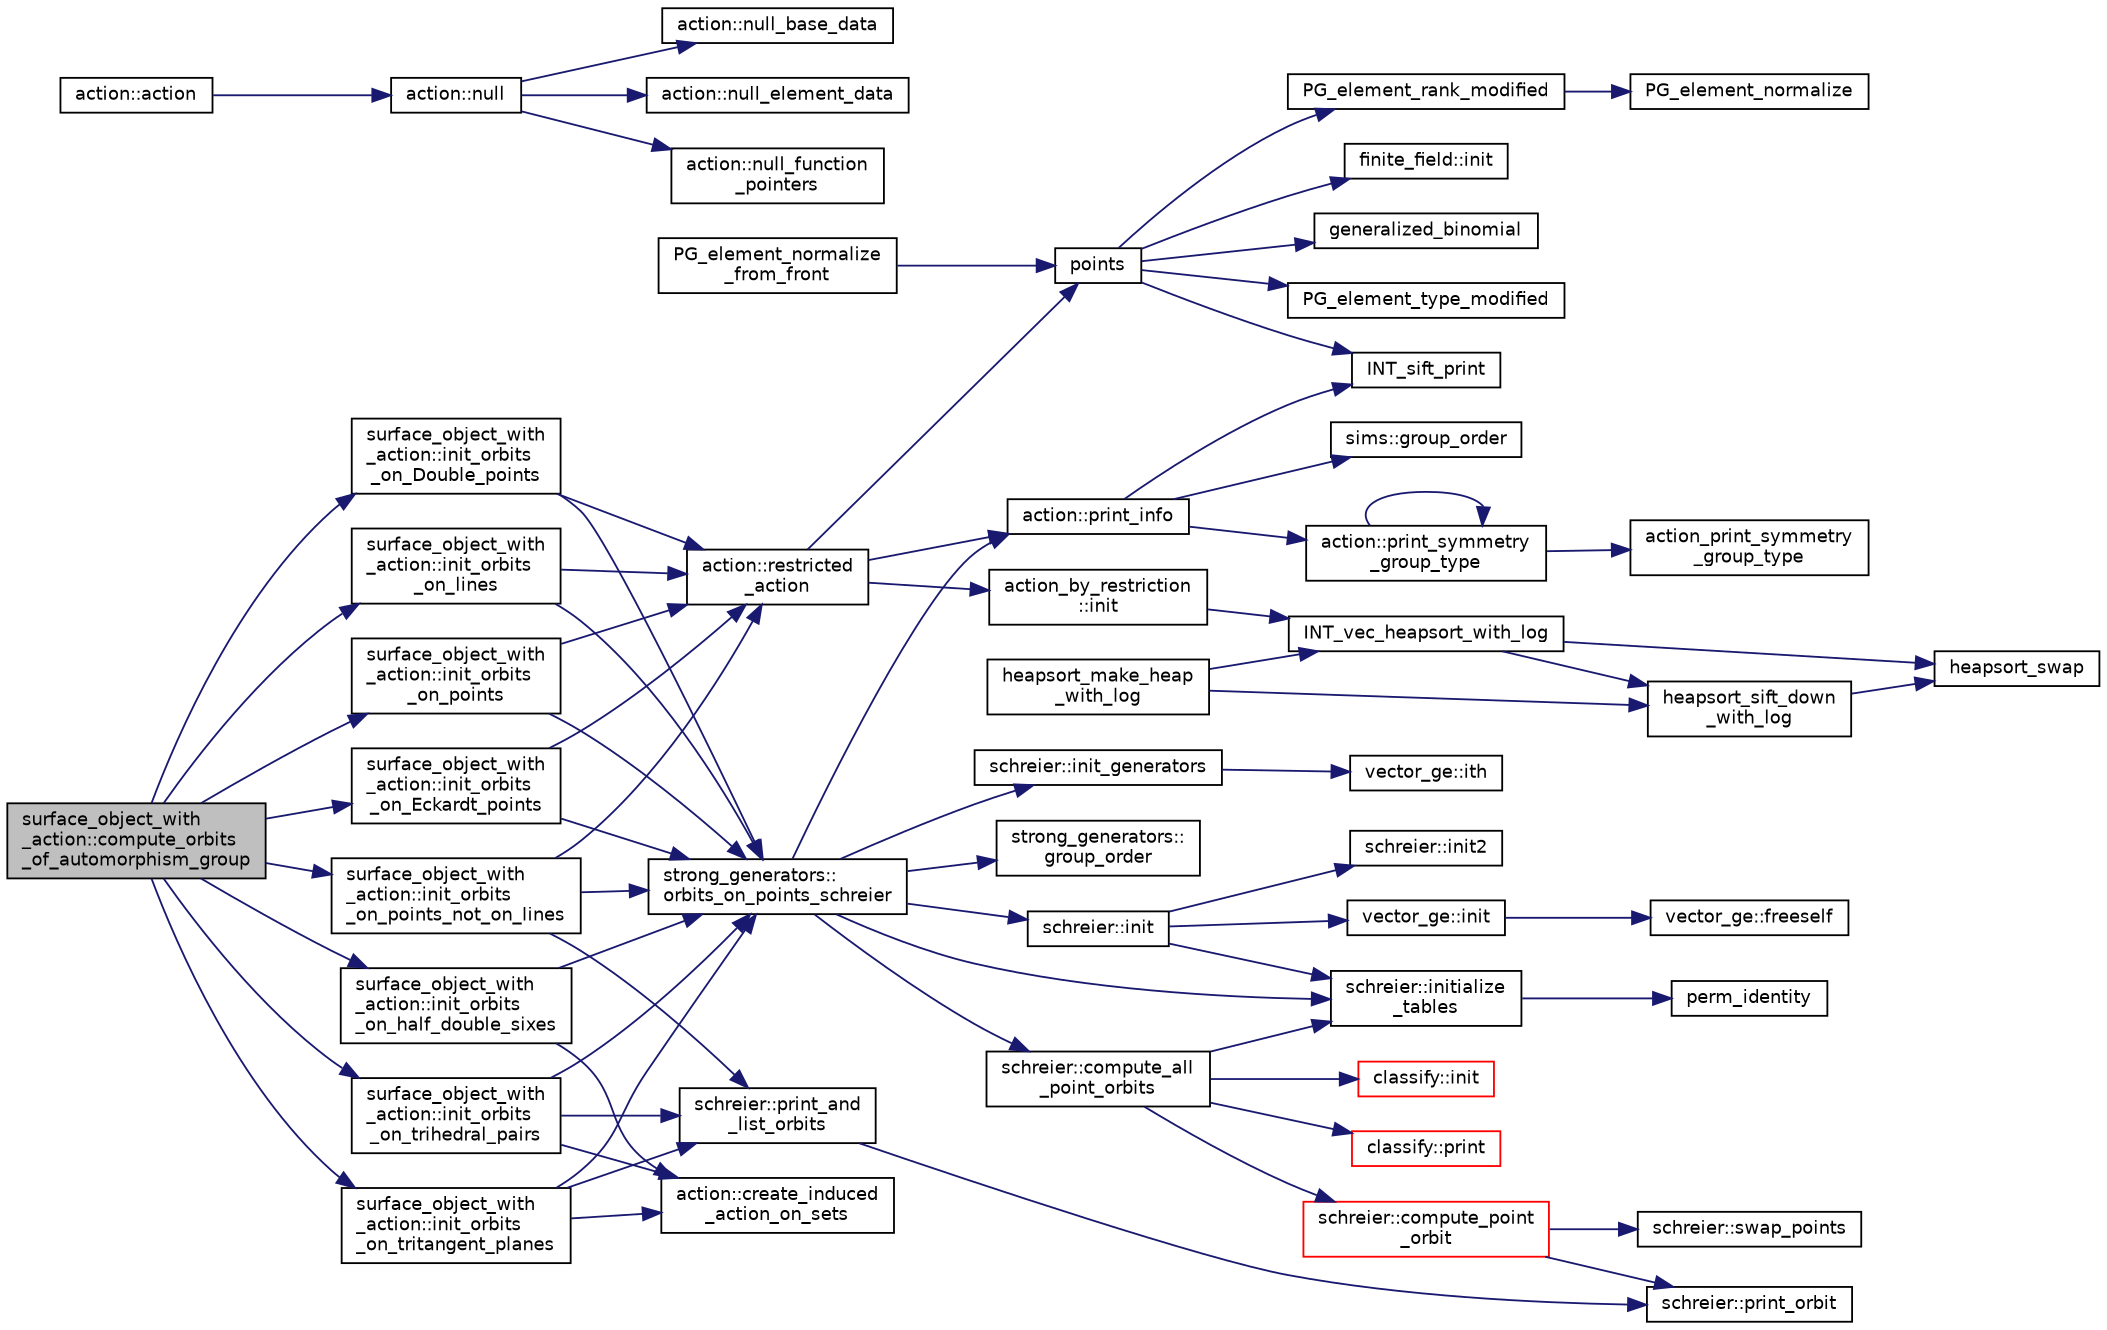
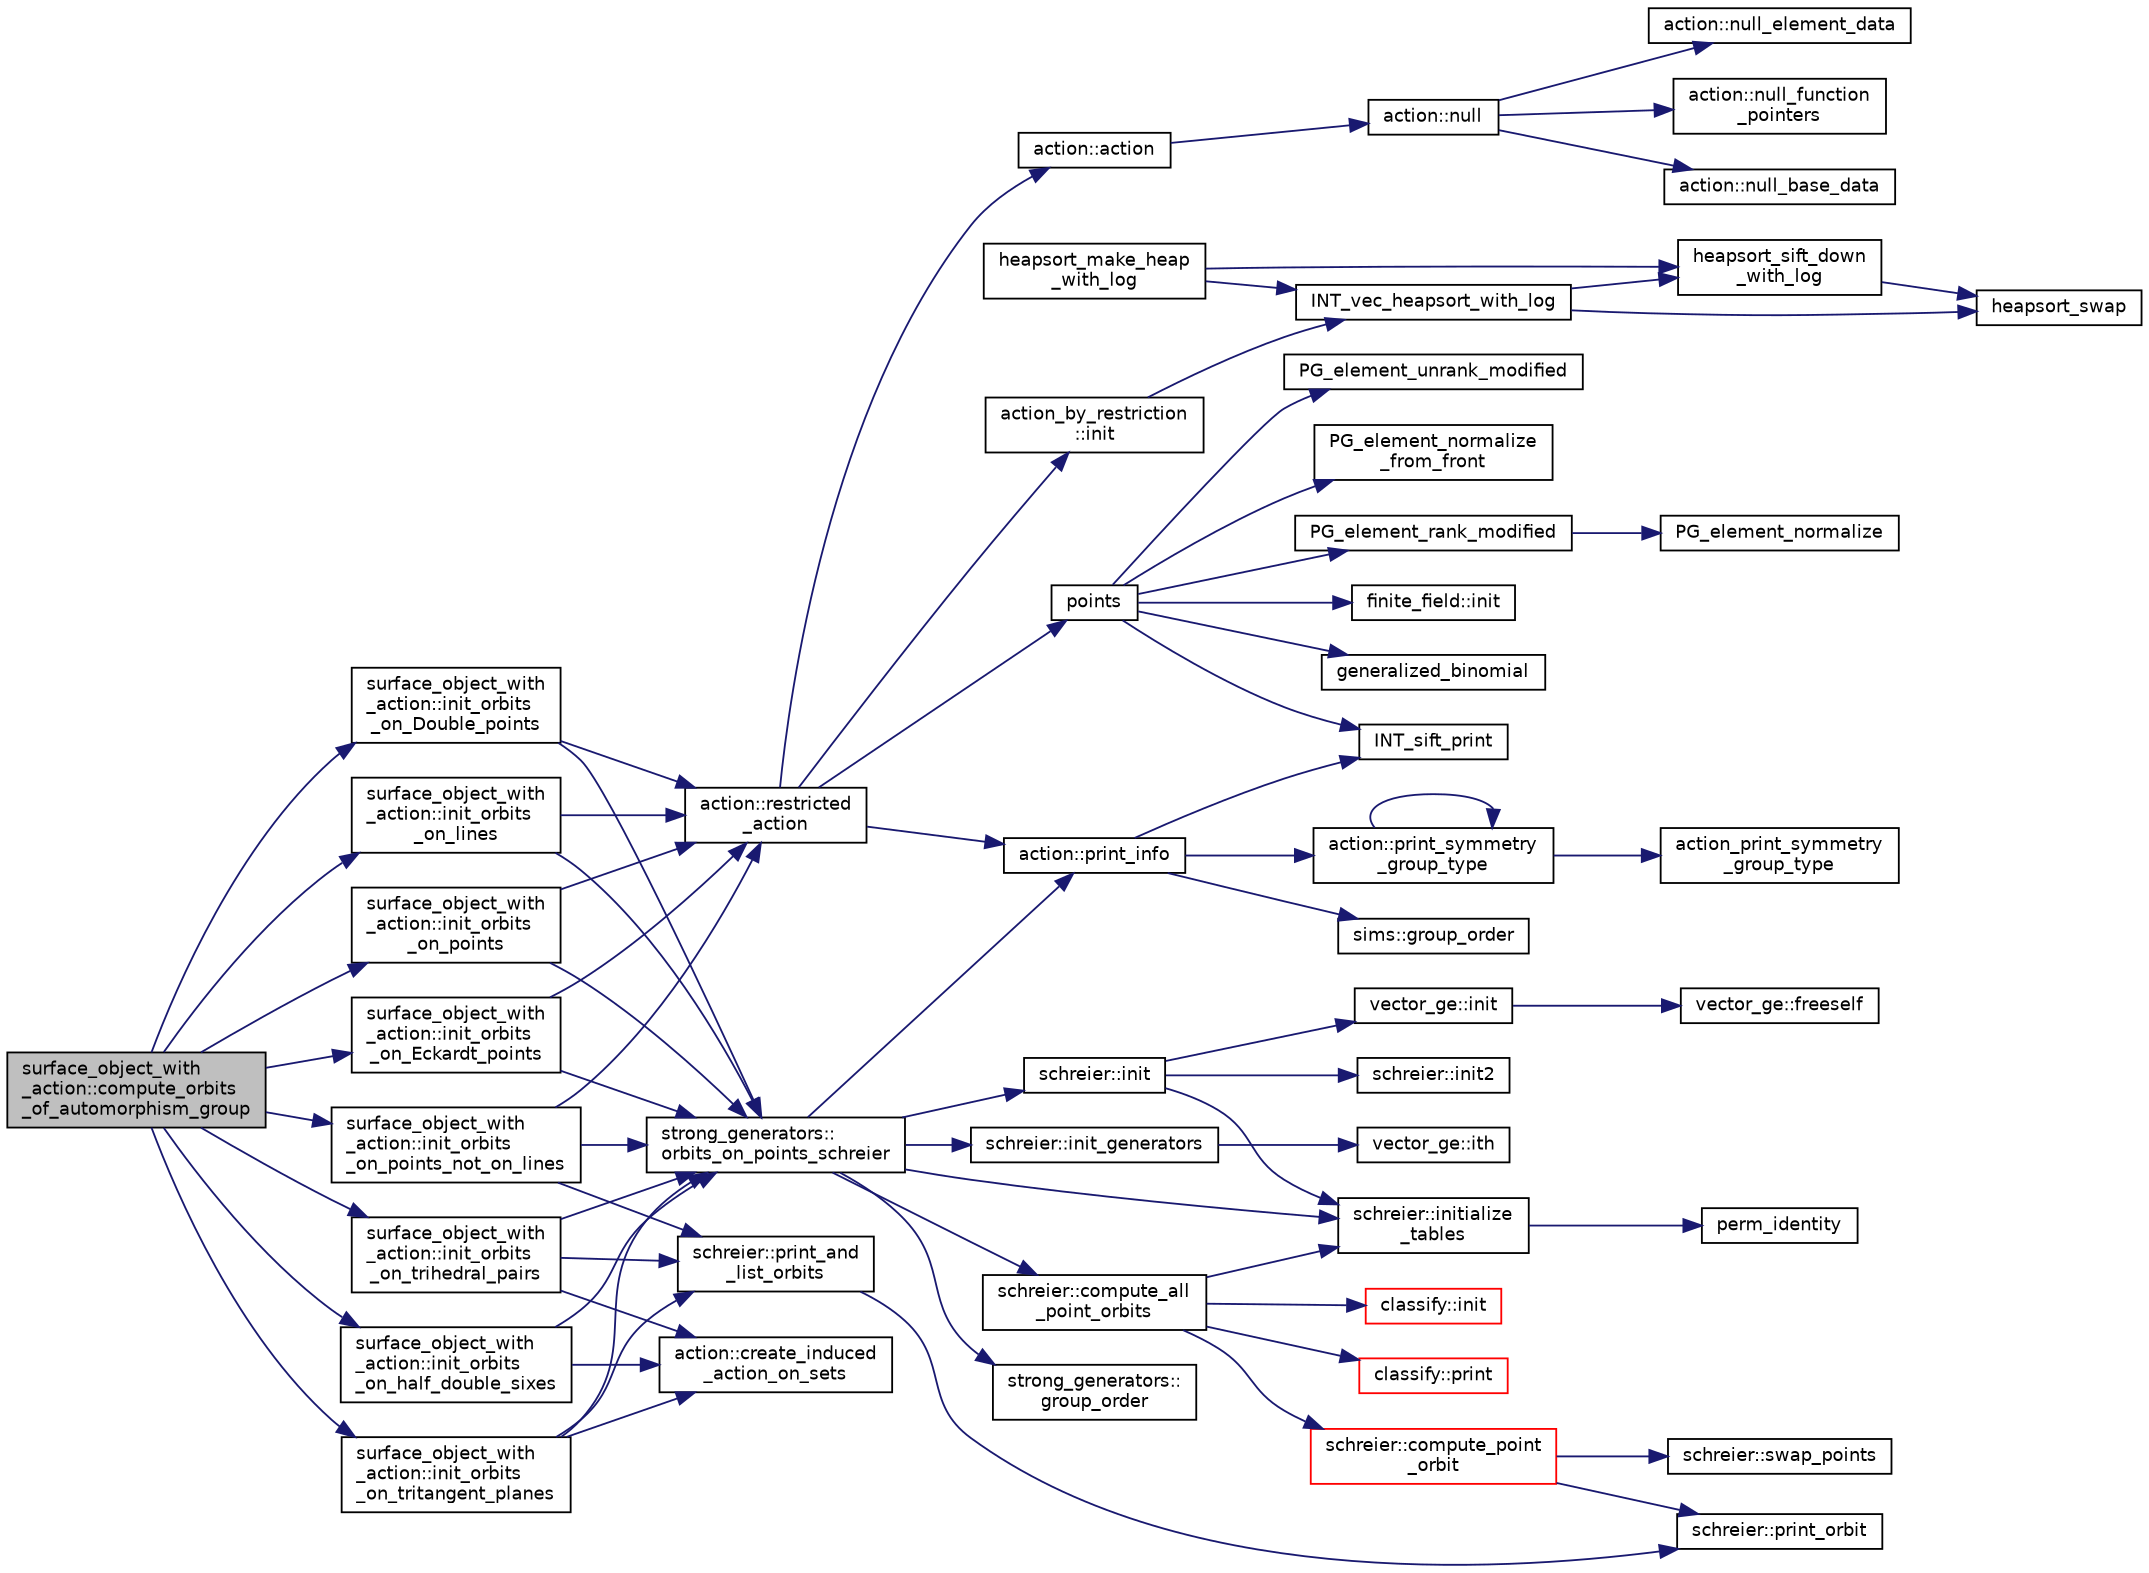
edge "PG_element_normalize _from_front" -> "points": reversed
node "PG_element_type_modified": label "PG_element_type_modified" -> "PG_element_unrank_modified"
edge "action::restricted _action" -> "action::action": added
